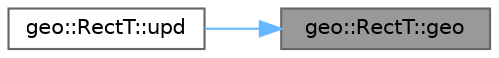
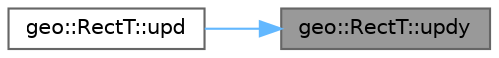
node "geo::RectT::geo": label "geo::RectT::geo" -> "geo::RectT::updy"
